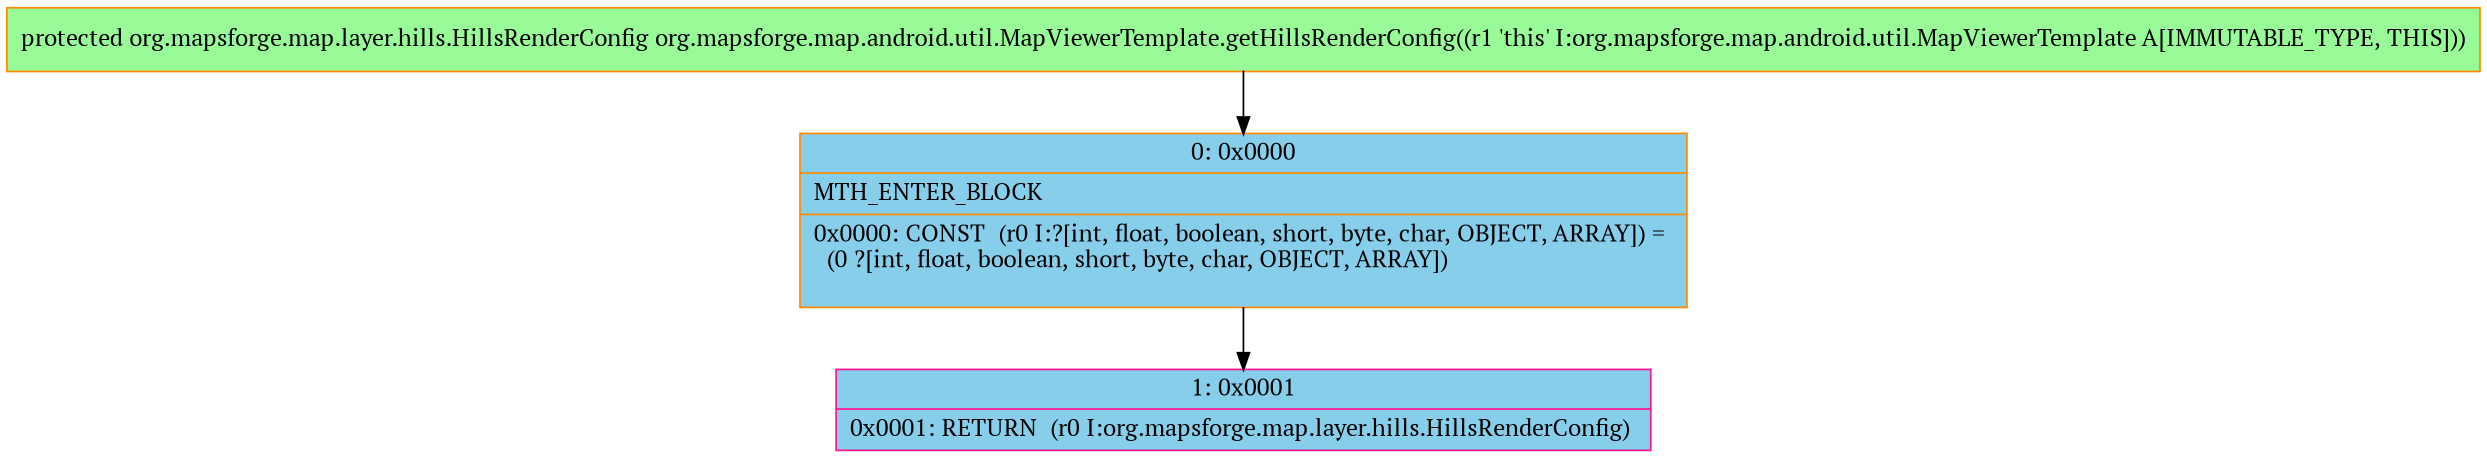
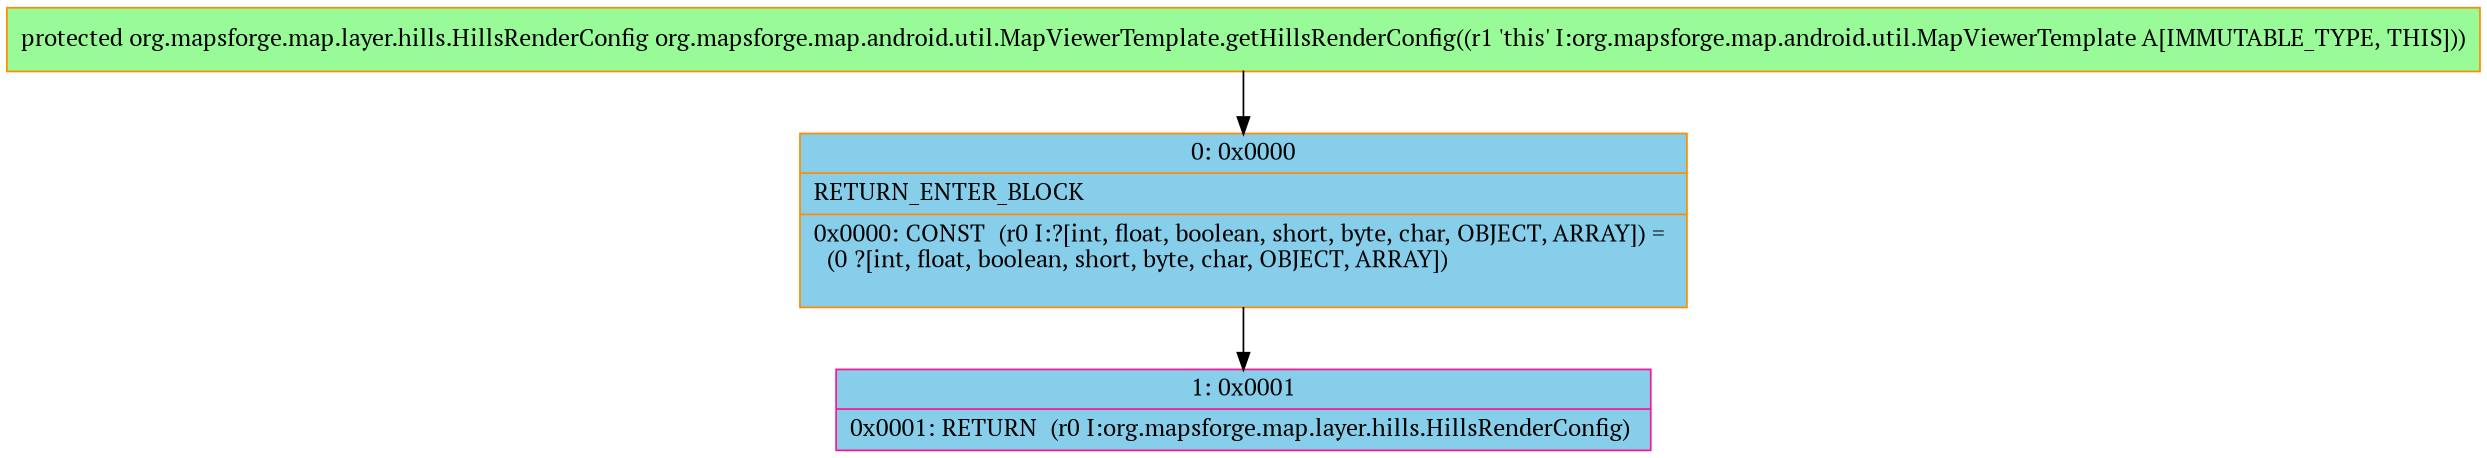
node "0: 0x0000": text "MTH_ENTER_BLOCK" -> "RETURN_ENTER_BLOCK"
